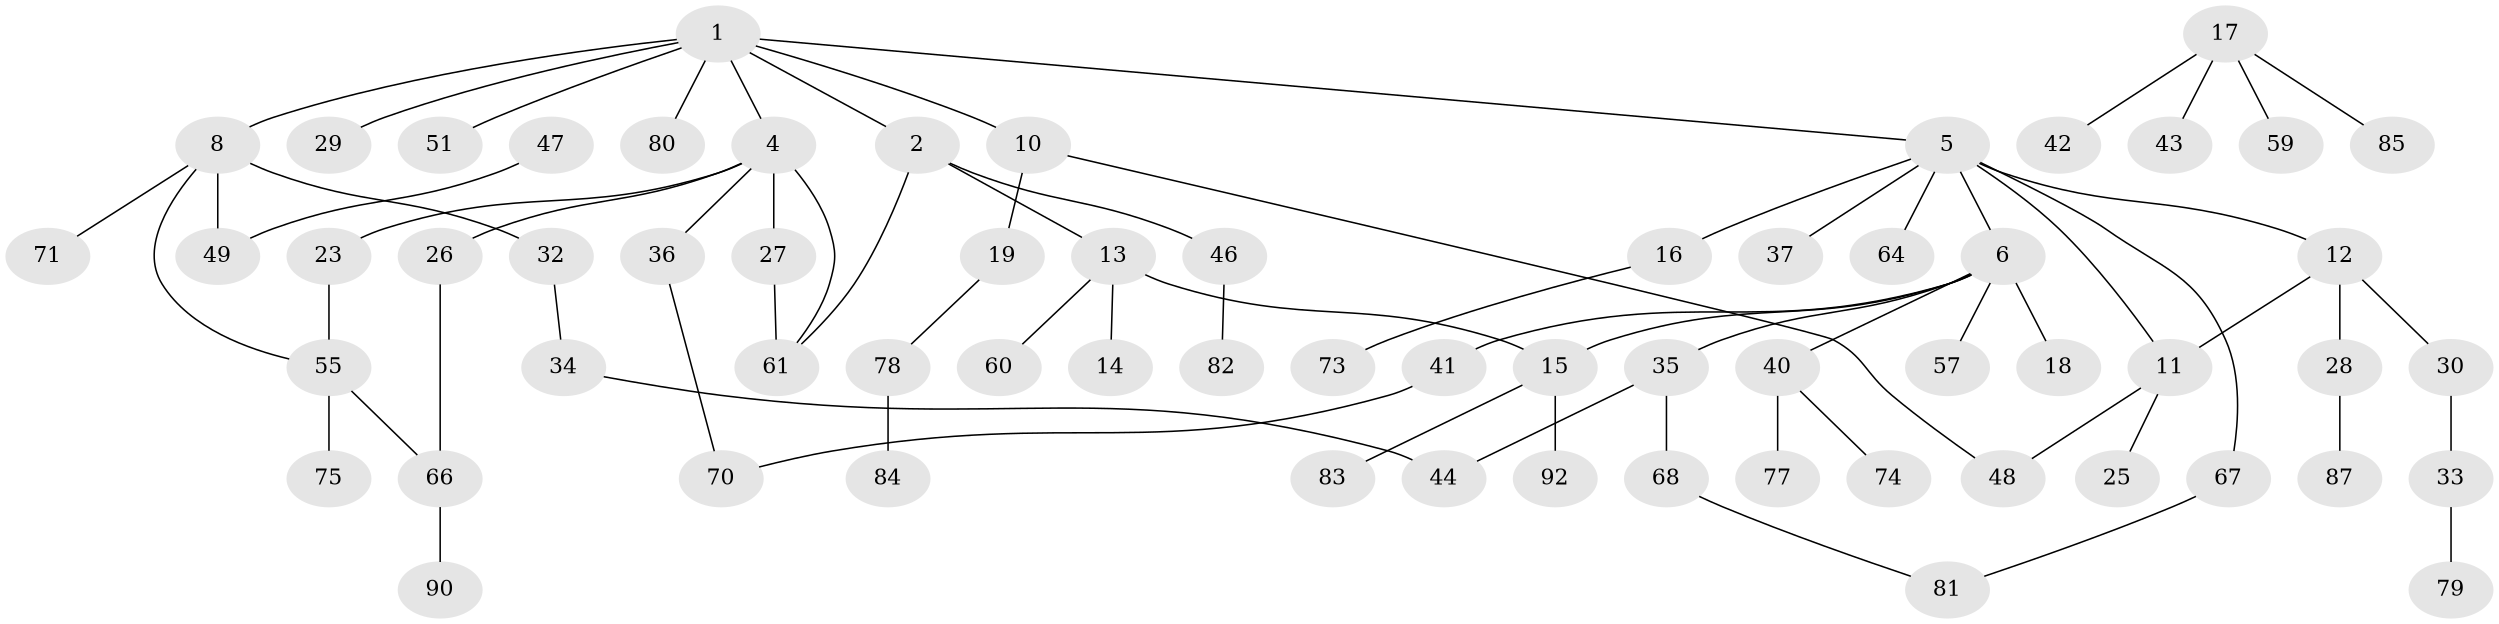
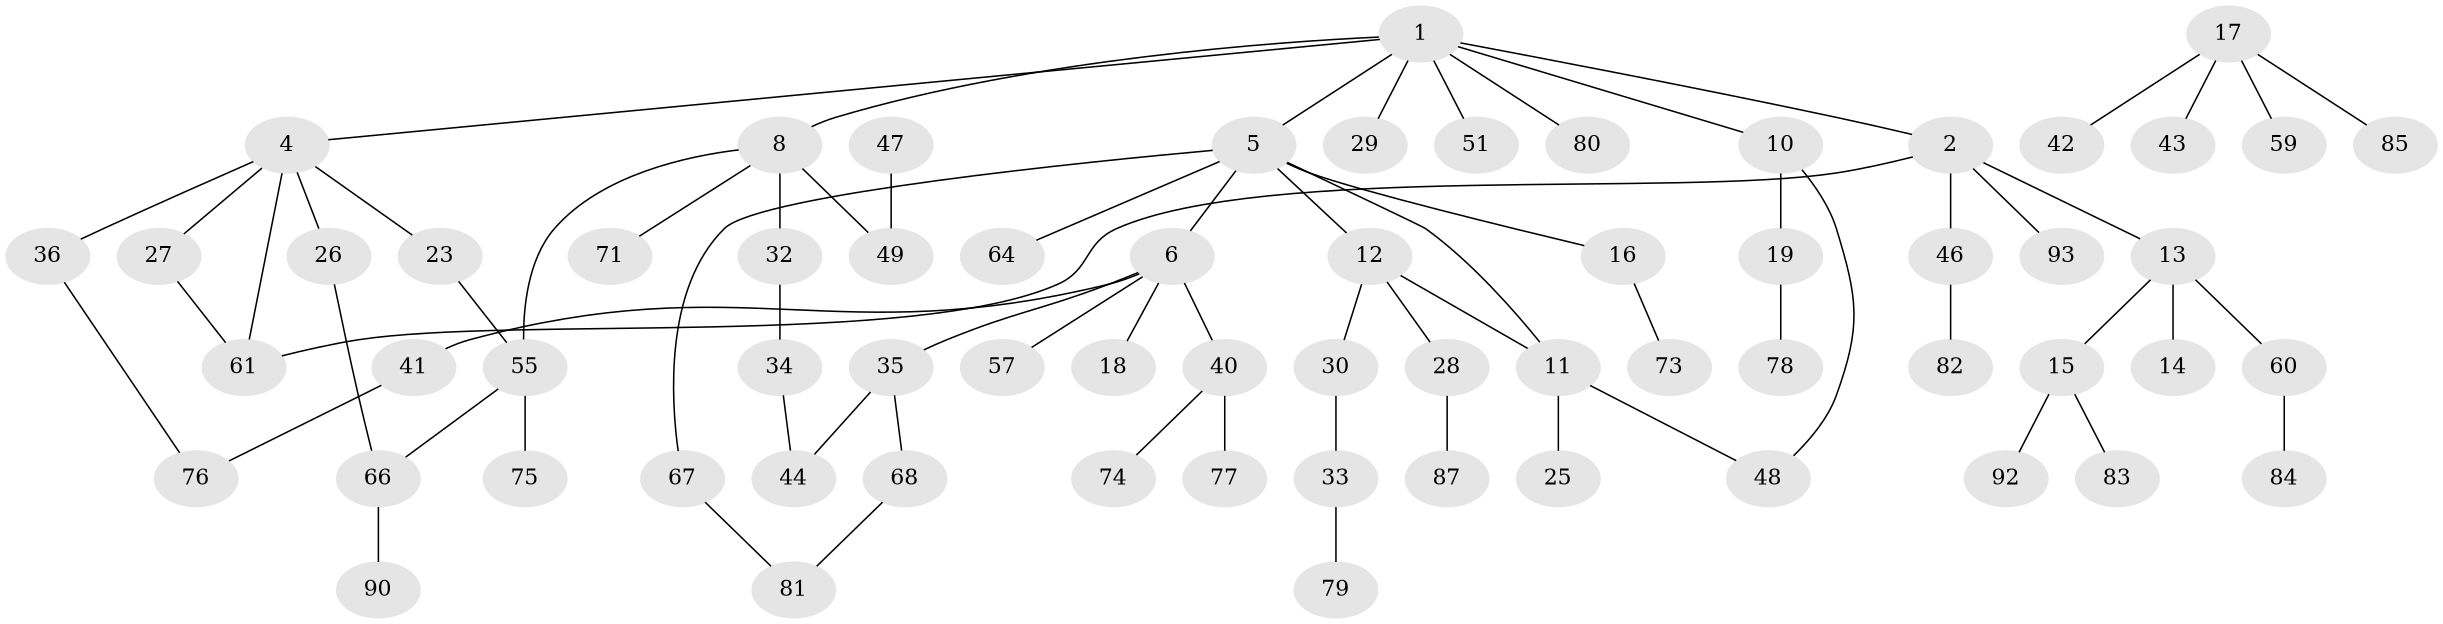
node "37": removed
node "93": added
edge "6" -- "15": removed
edge "78" -- "84": now "60" -- "84"
node "70": label "70" -> "76"
